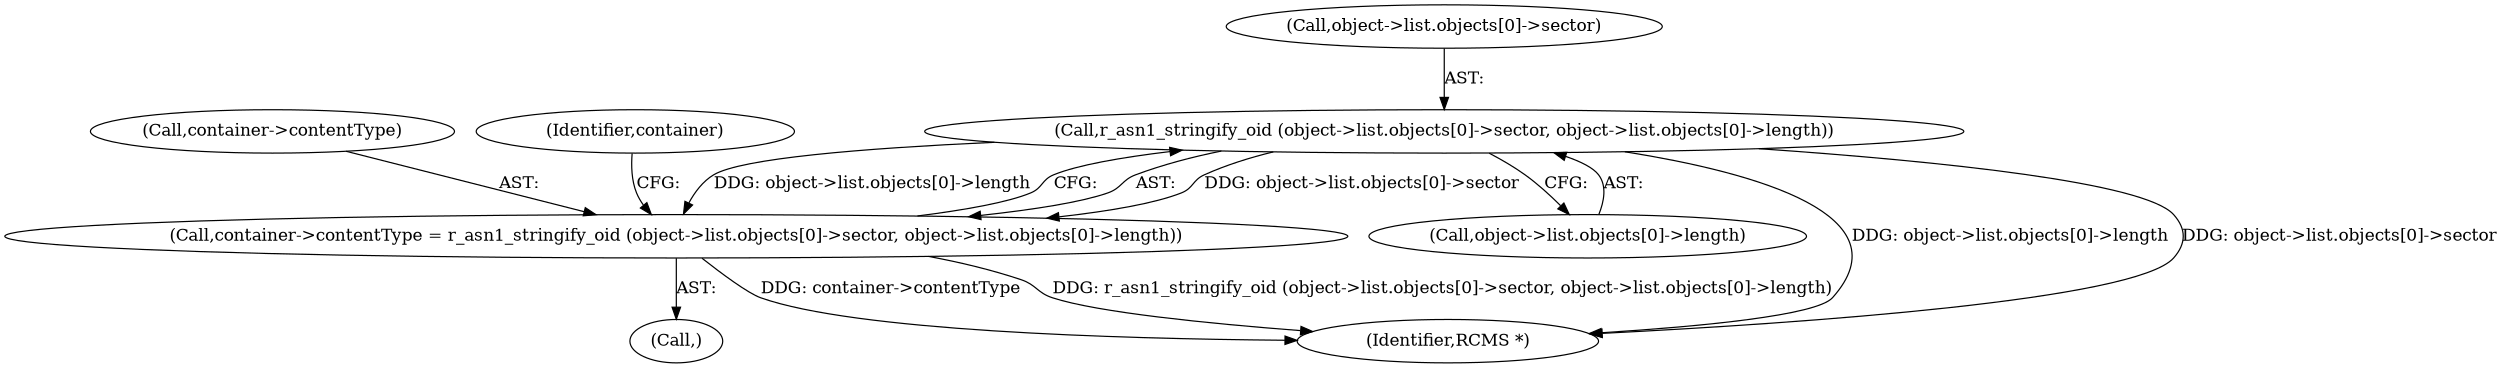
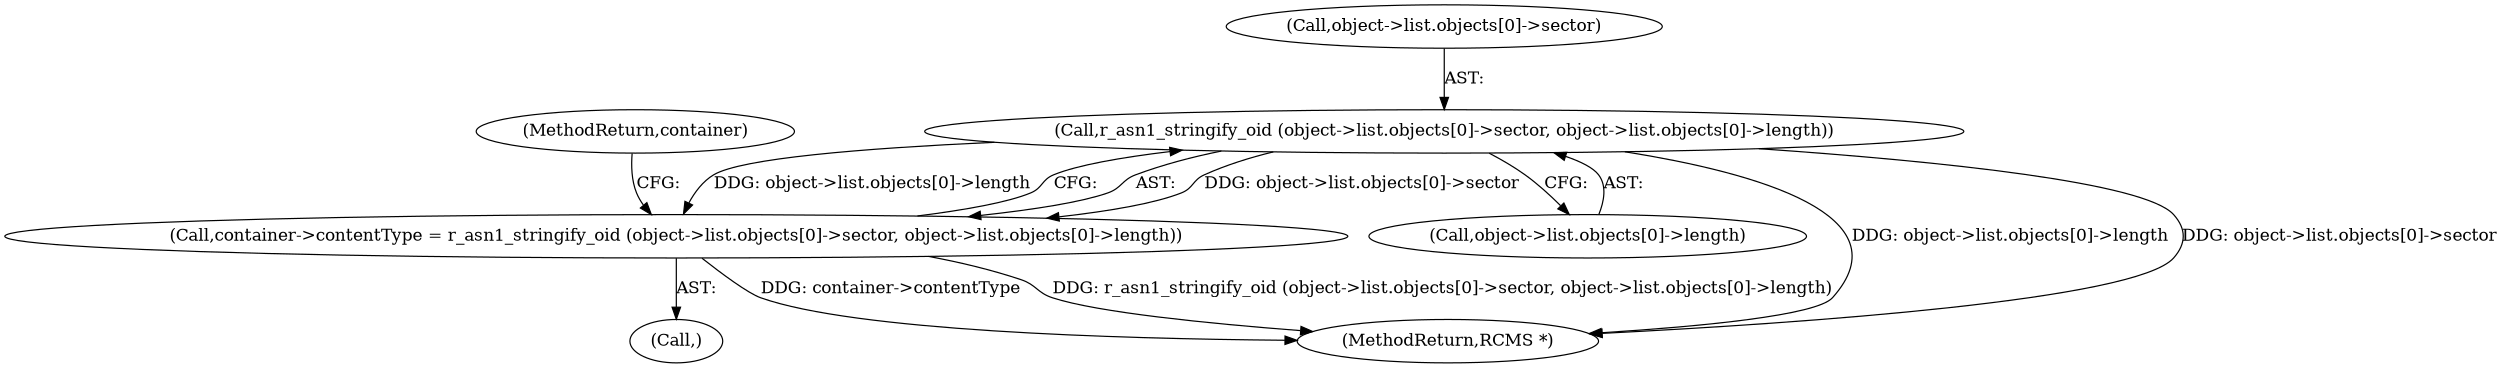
node "(Call,container->contentType)": removed
node "(Identifier,container)": label "(Identifier,container)" -> "(MethodReturn,container)"
node "(Identifier,RCMS *)": label "(Identifier,RCMS *)" -> "(MethodReturn,RCMS *)"
